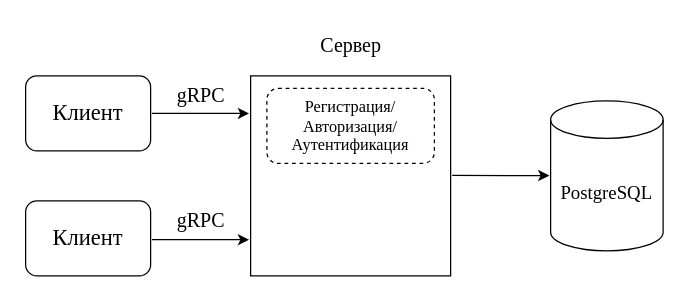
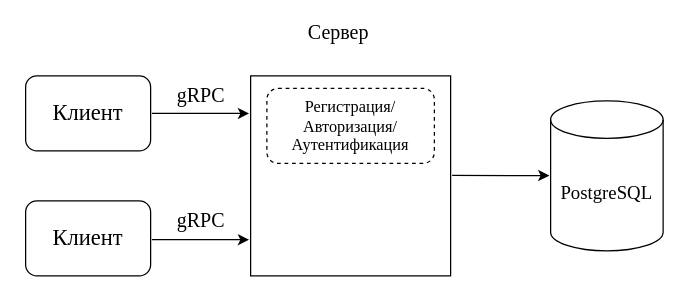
node "Сервер": moved (351, 44) -> (338, 32)
